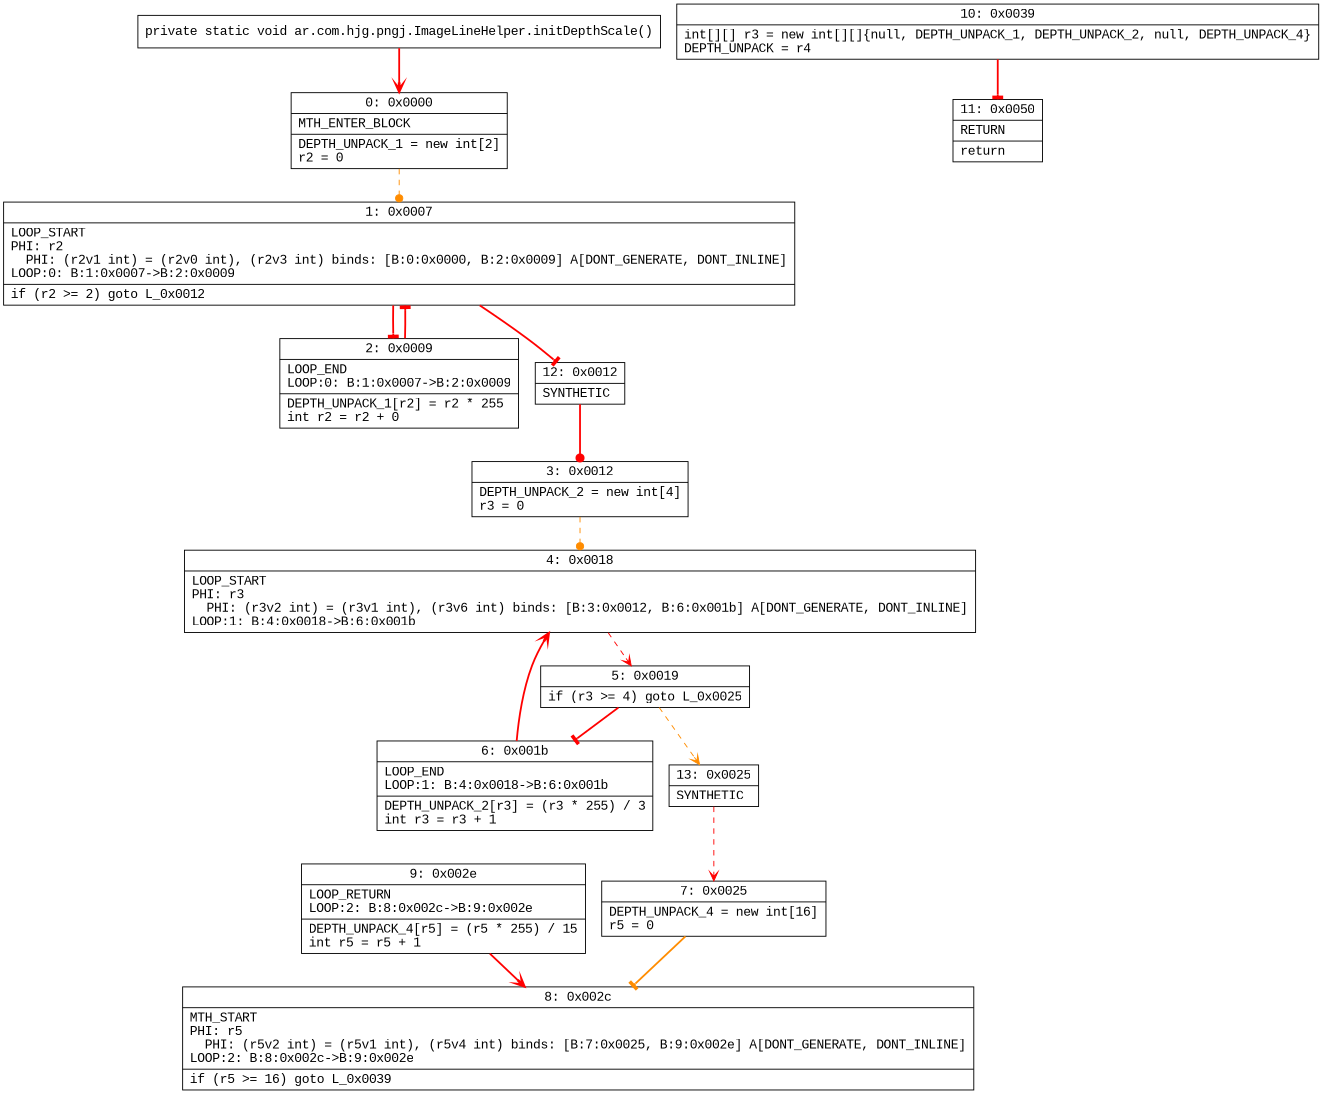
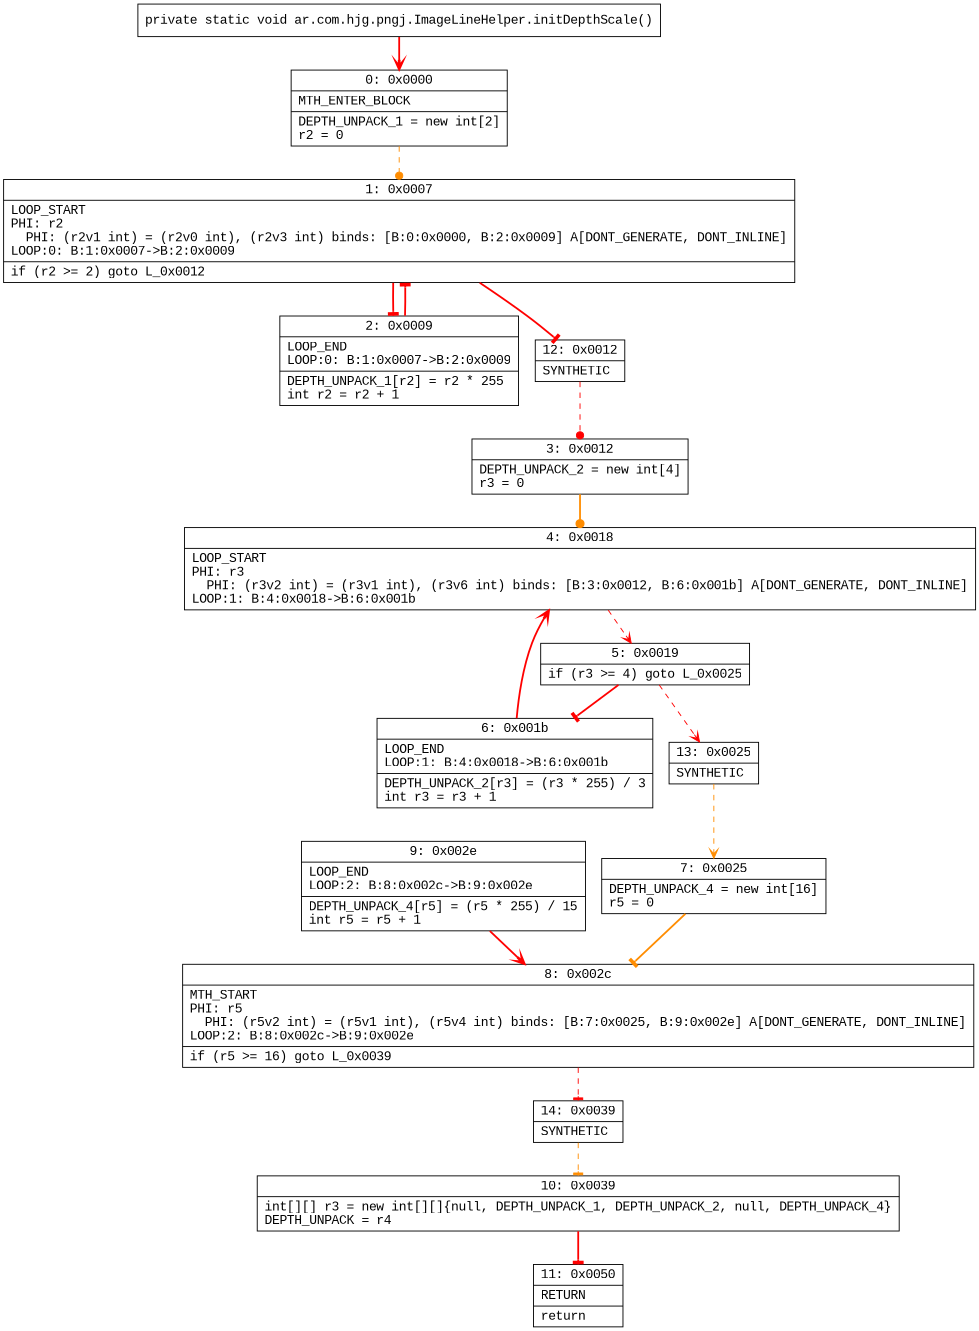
node "2: 0x0009": text "int r2 = r2 + 0" -> "int r2 = r2 + 1"
edge "12: 0x0012" -> "3: 0x0012": style bold -> dashed
edge "3: 0x0012" -> "4: 0x0018": style dashed -> bold
edge "5: 0x0019" -> "13: 0x0025": color darkorange -> red
edge "13: 0x0025" -> "7: 0x0025": color red -> darkorange
node "9: 0x002e": text "LOOP_RETURN" -> "LOOP_END"
node "14: 0x0039": added
